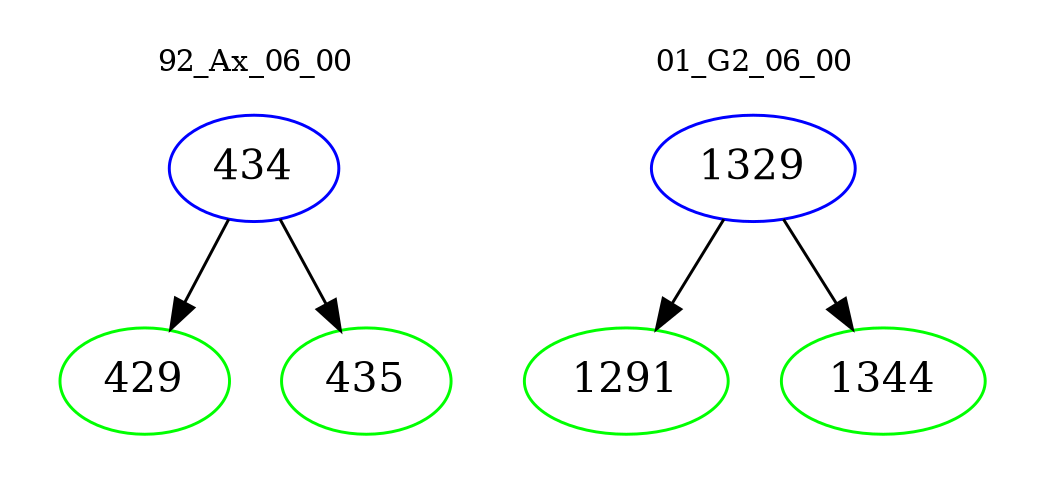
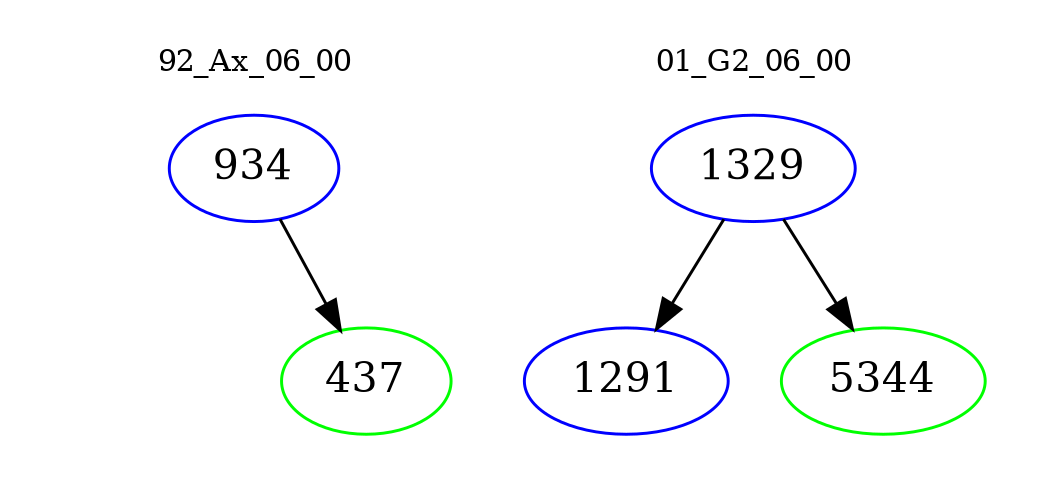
node "434": label "434" -> "934"
node "429": removed
node "435": label "435" -> "437"
node "1291": color green -> blue
node "1344": label "1344" -> "5344"
